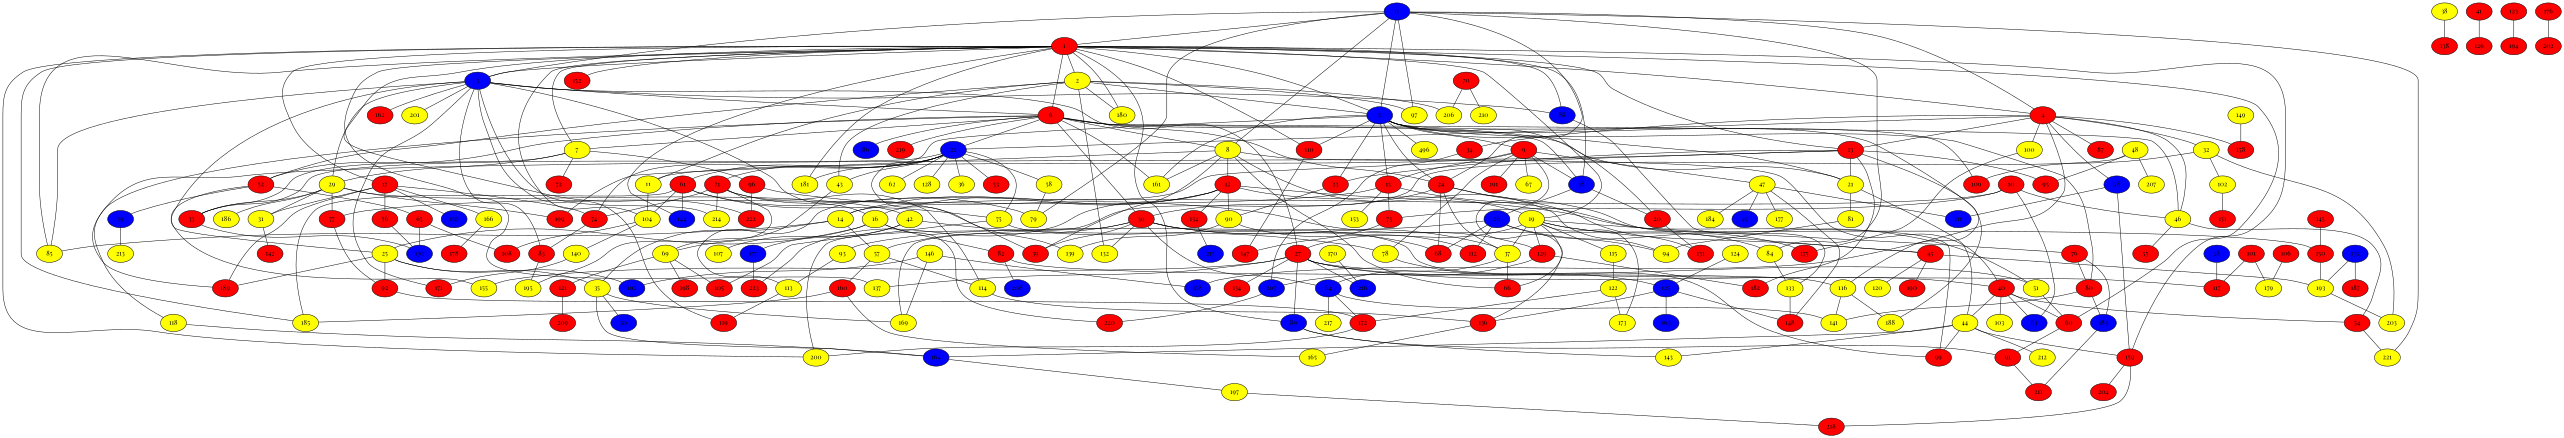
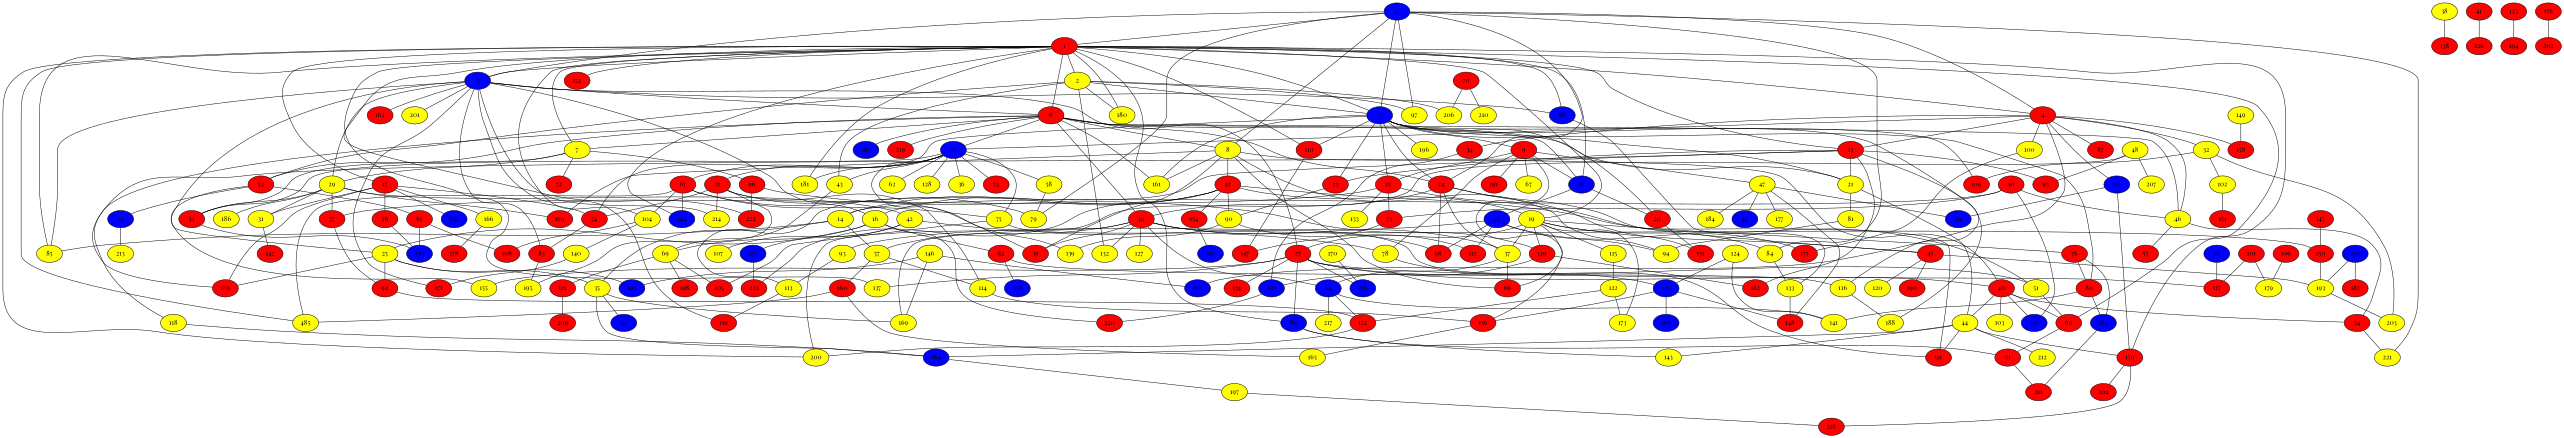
node "496": label "496" -> "196"
node "11": removed
node "127": added
edge "116" -- "141": now "124" -- "141"
node "185": label "185" -> "485"
